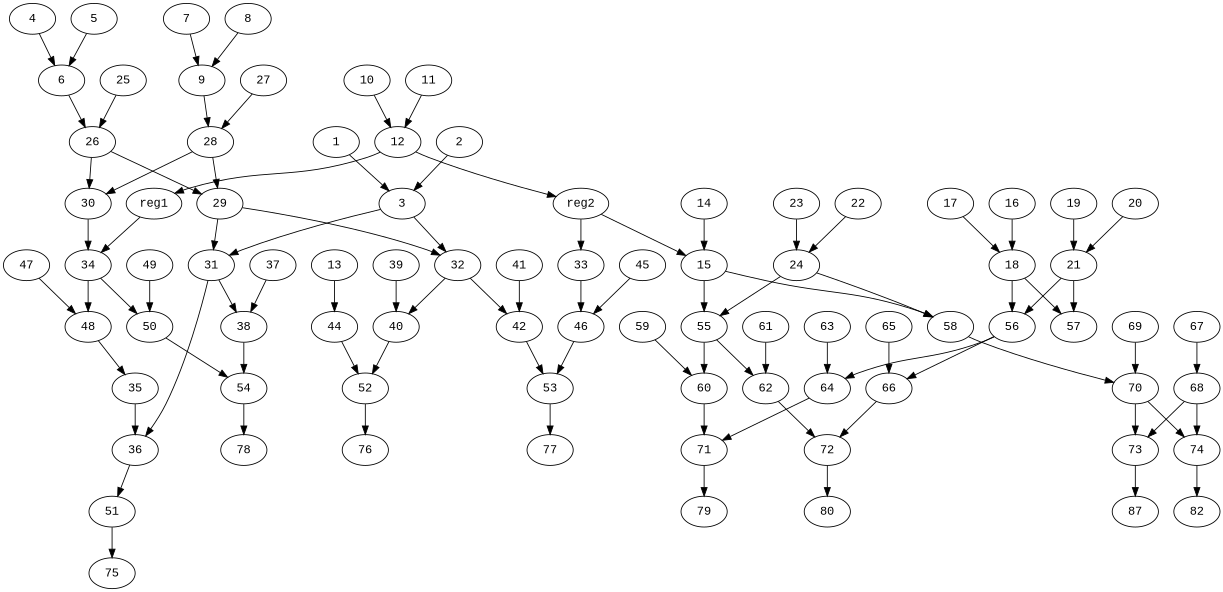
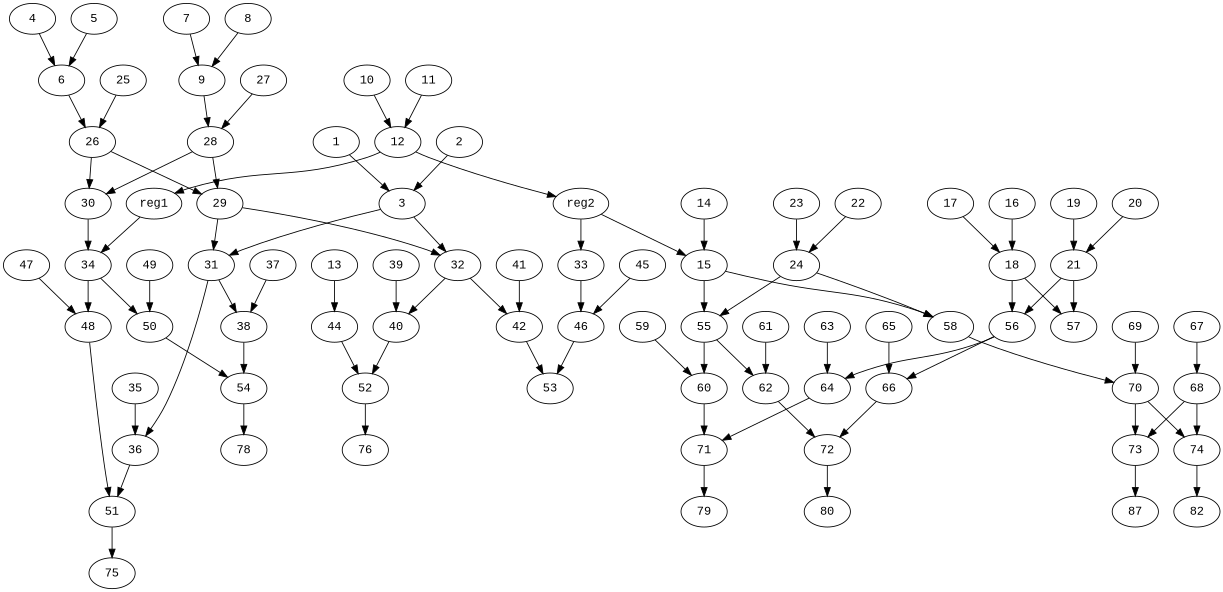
edge "48" -> "35": now "48" -> "51"
node "77": removed
